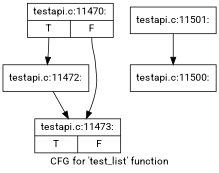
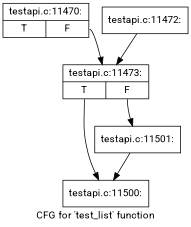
edge "testapi.c:11470:" -> "testapi.c:11472:": removed
edge "testapi.c:11473:" -> "testapi.c:11501:": added
edge "testapi.c:11473:" -> "testapi.c:11500:": added
